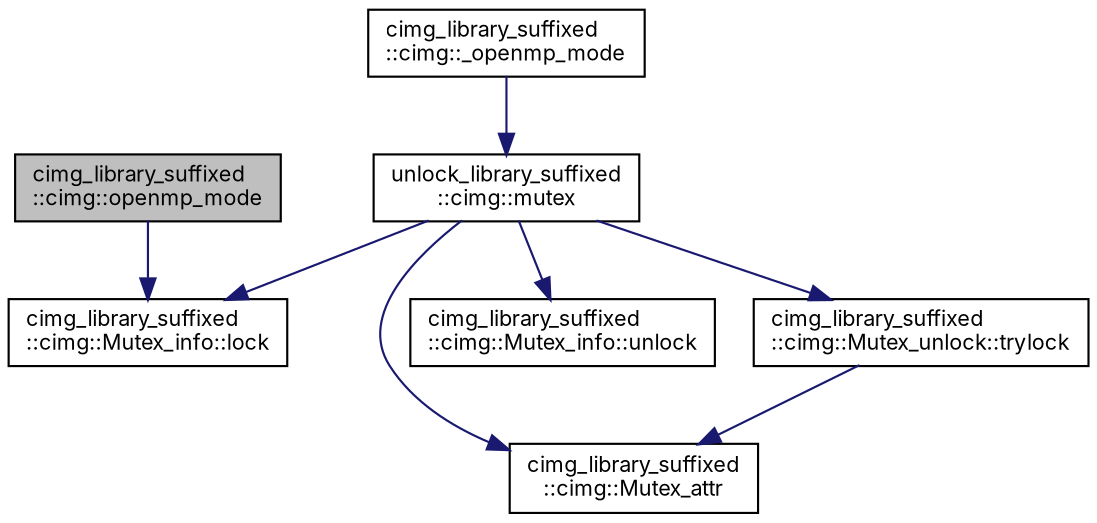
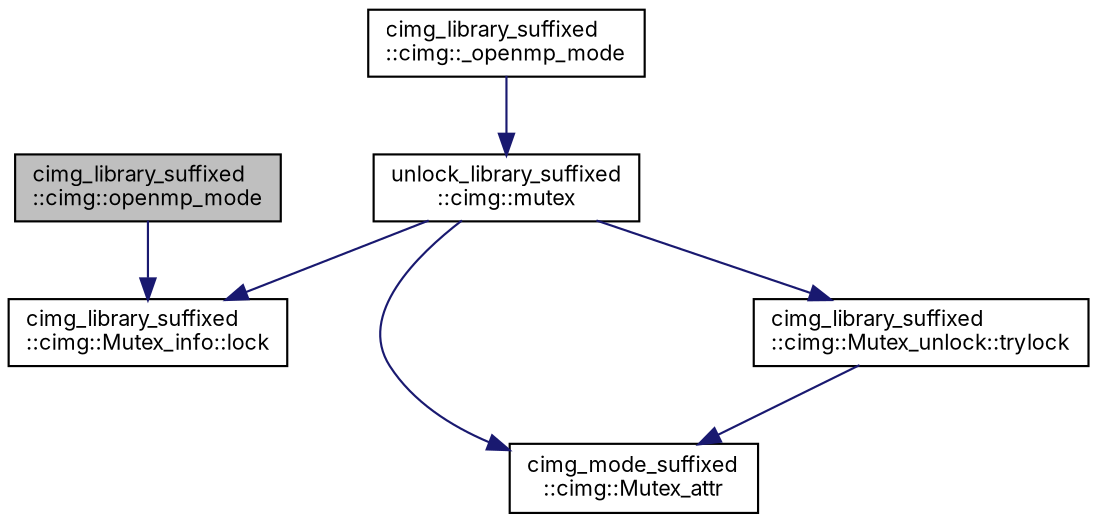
node "cimg_library_suffixed ::cimg::Mutex_info::unlock": removed
node "cimg_library_suffixed ::cimg::Mutex_attr": label "cimg_library_suffixed ::cimg::Mutex_attr" -> "cimg_mode_suffixed ::cimg::Mutex_attr"
